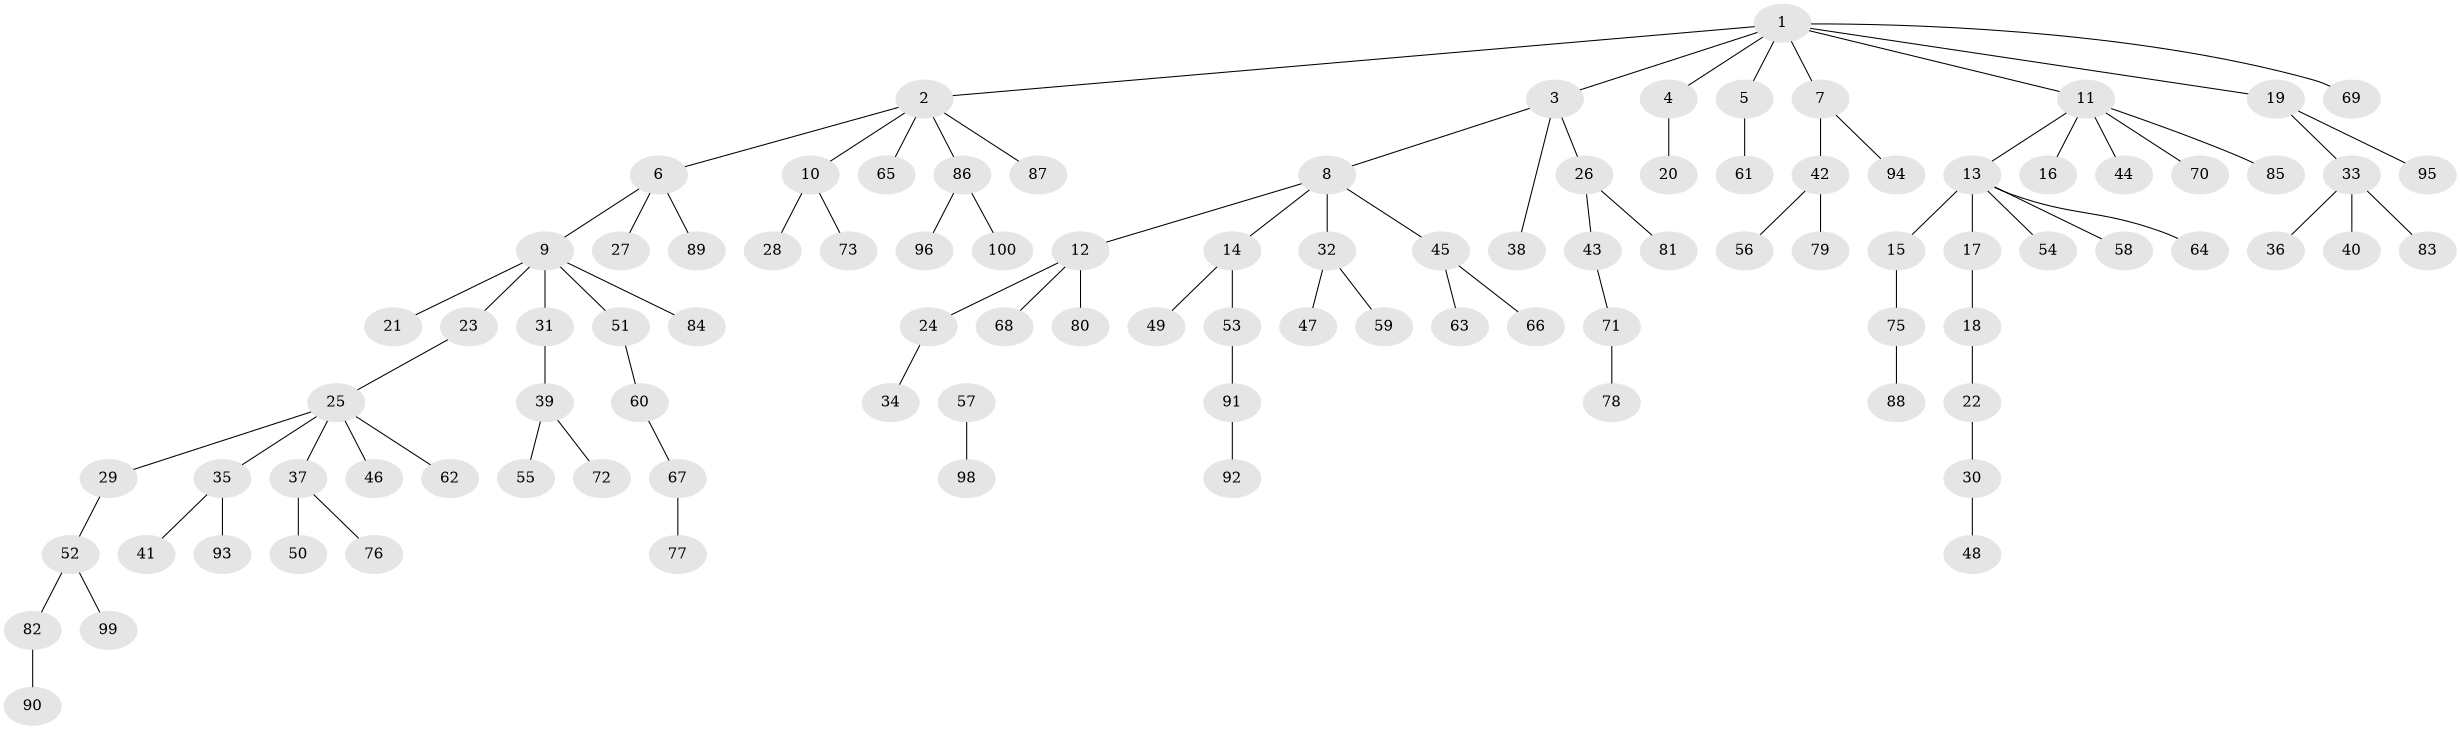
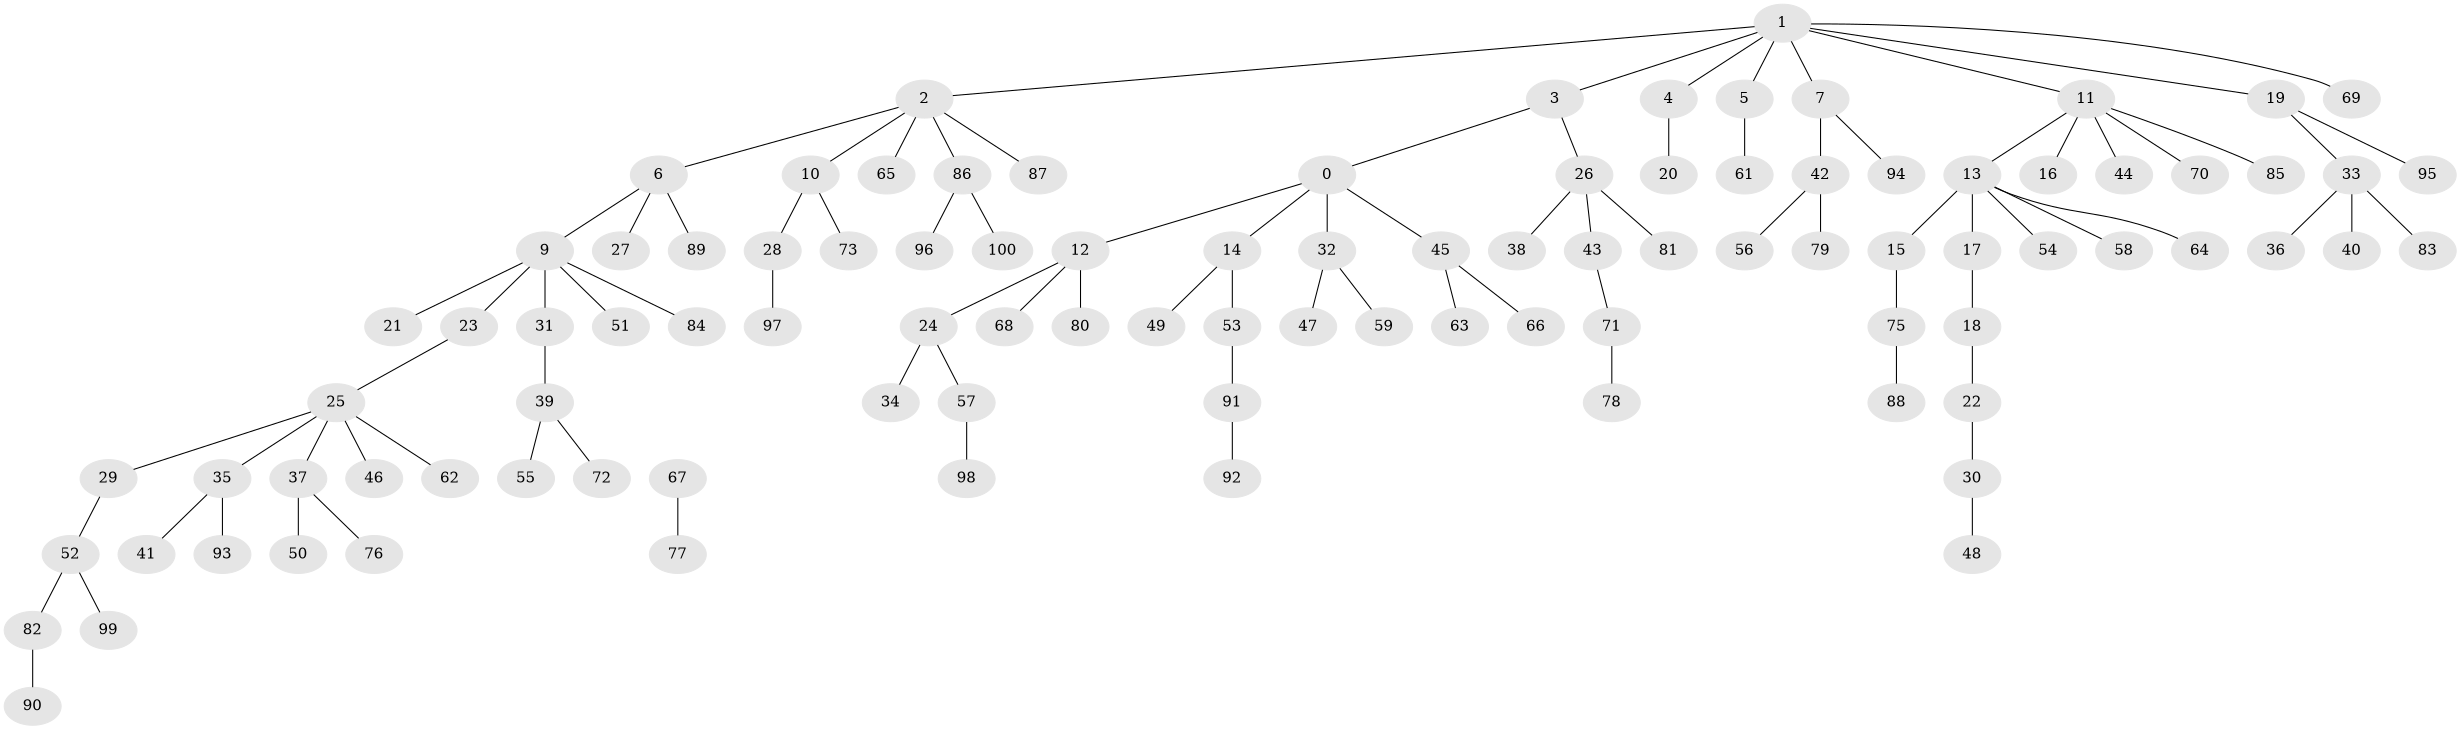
node "8": label "8" -> "0"
edge "3" -- "38": now "26" -- "38"
node "97": added
edge "24" -- "57": added
node "60": removed
